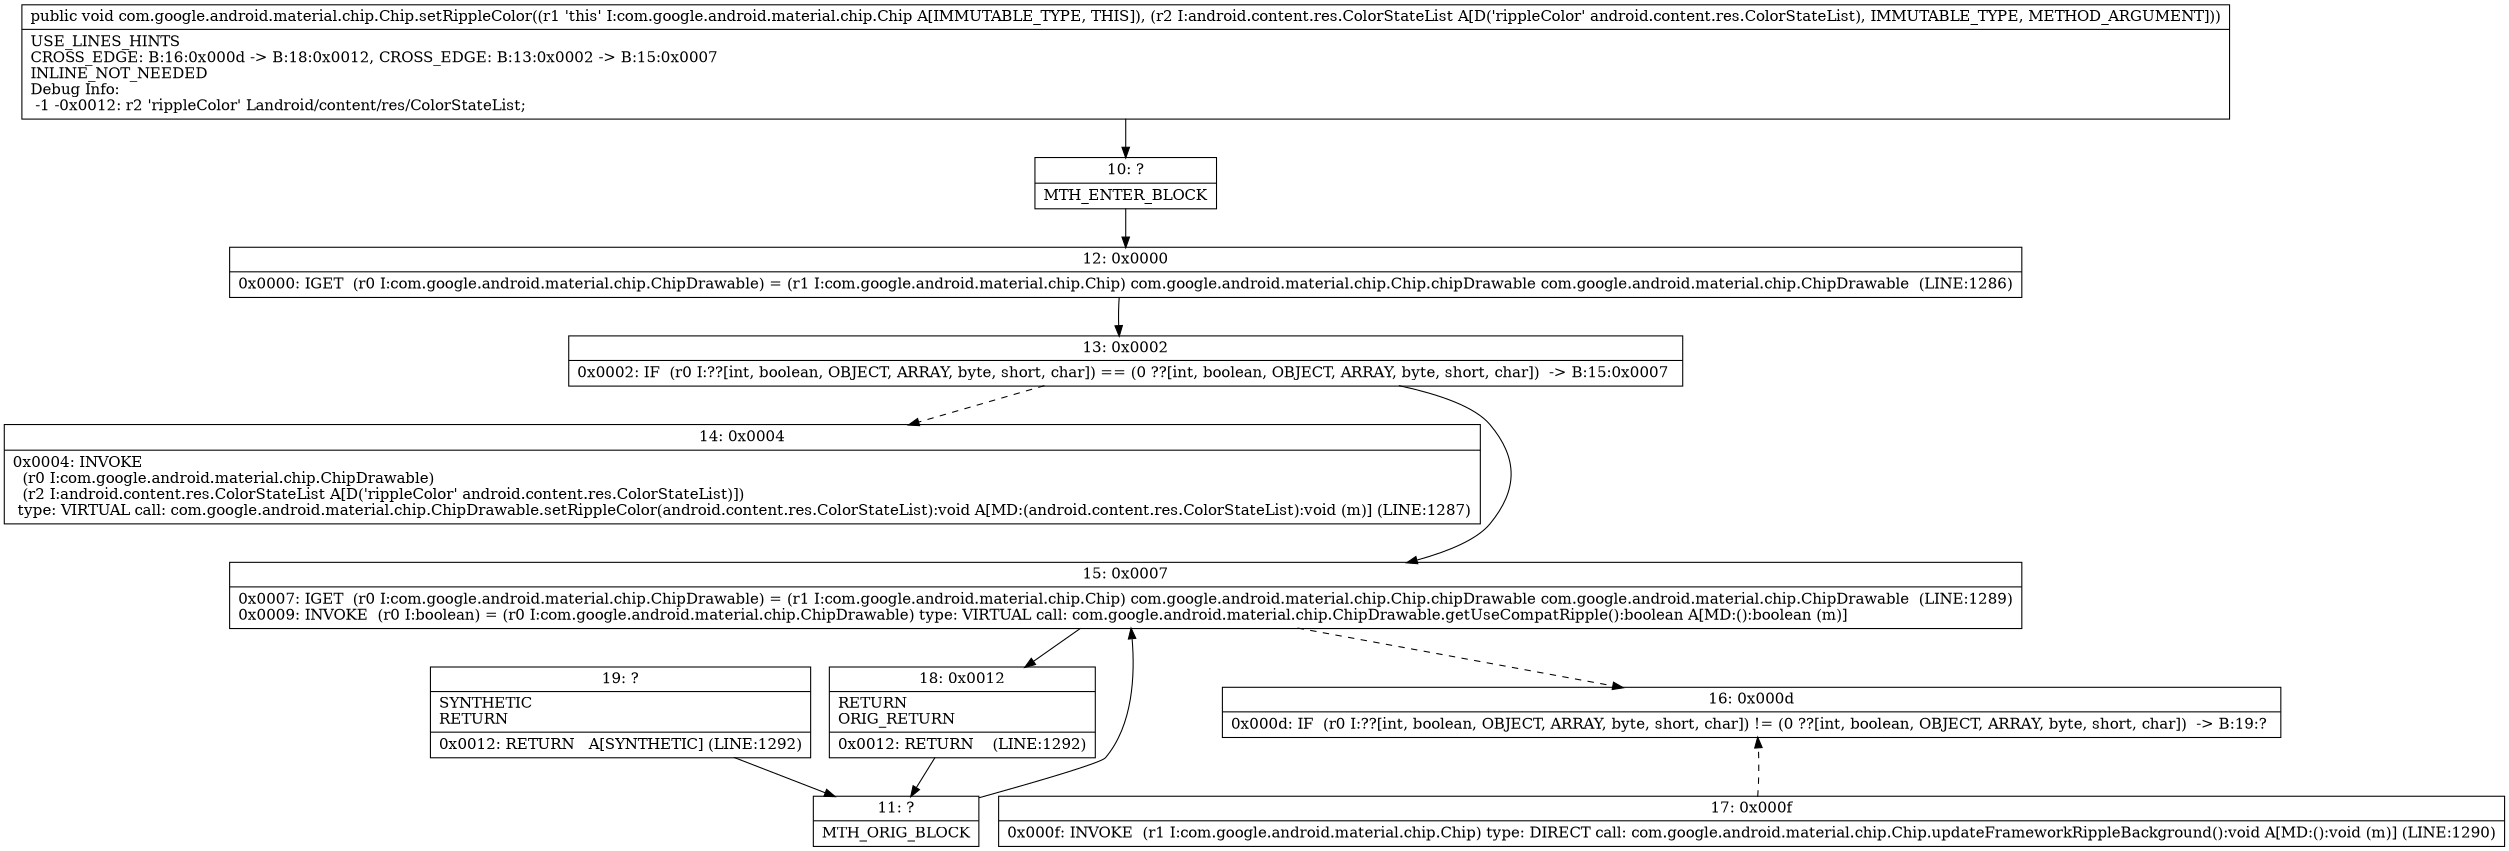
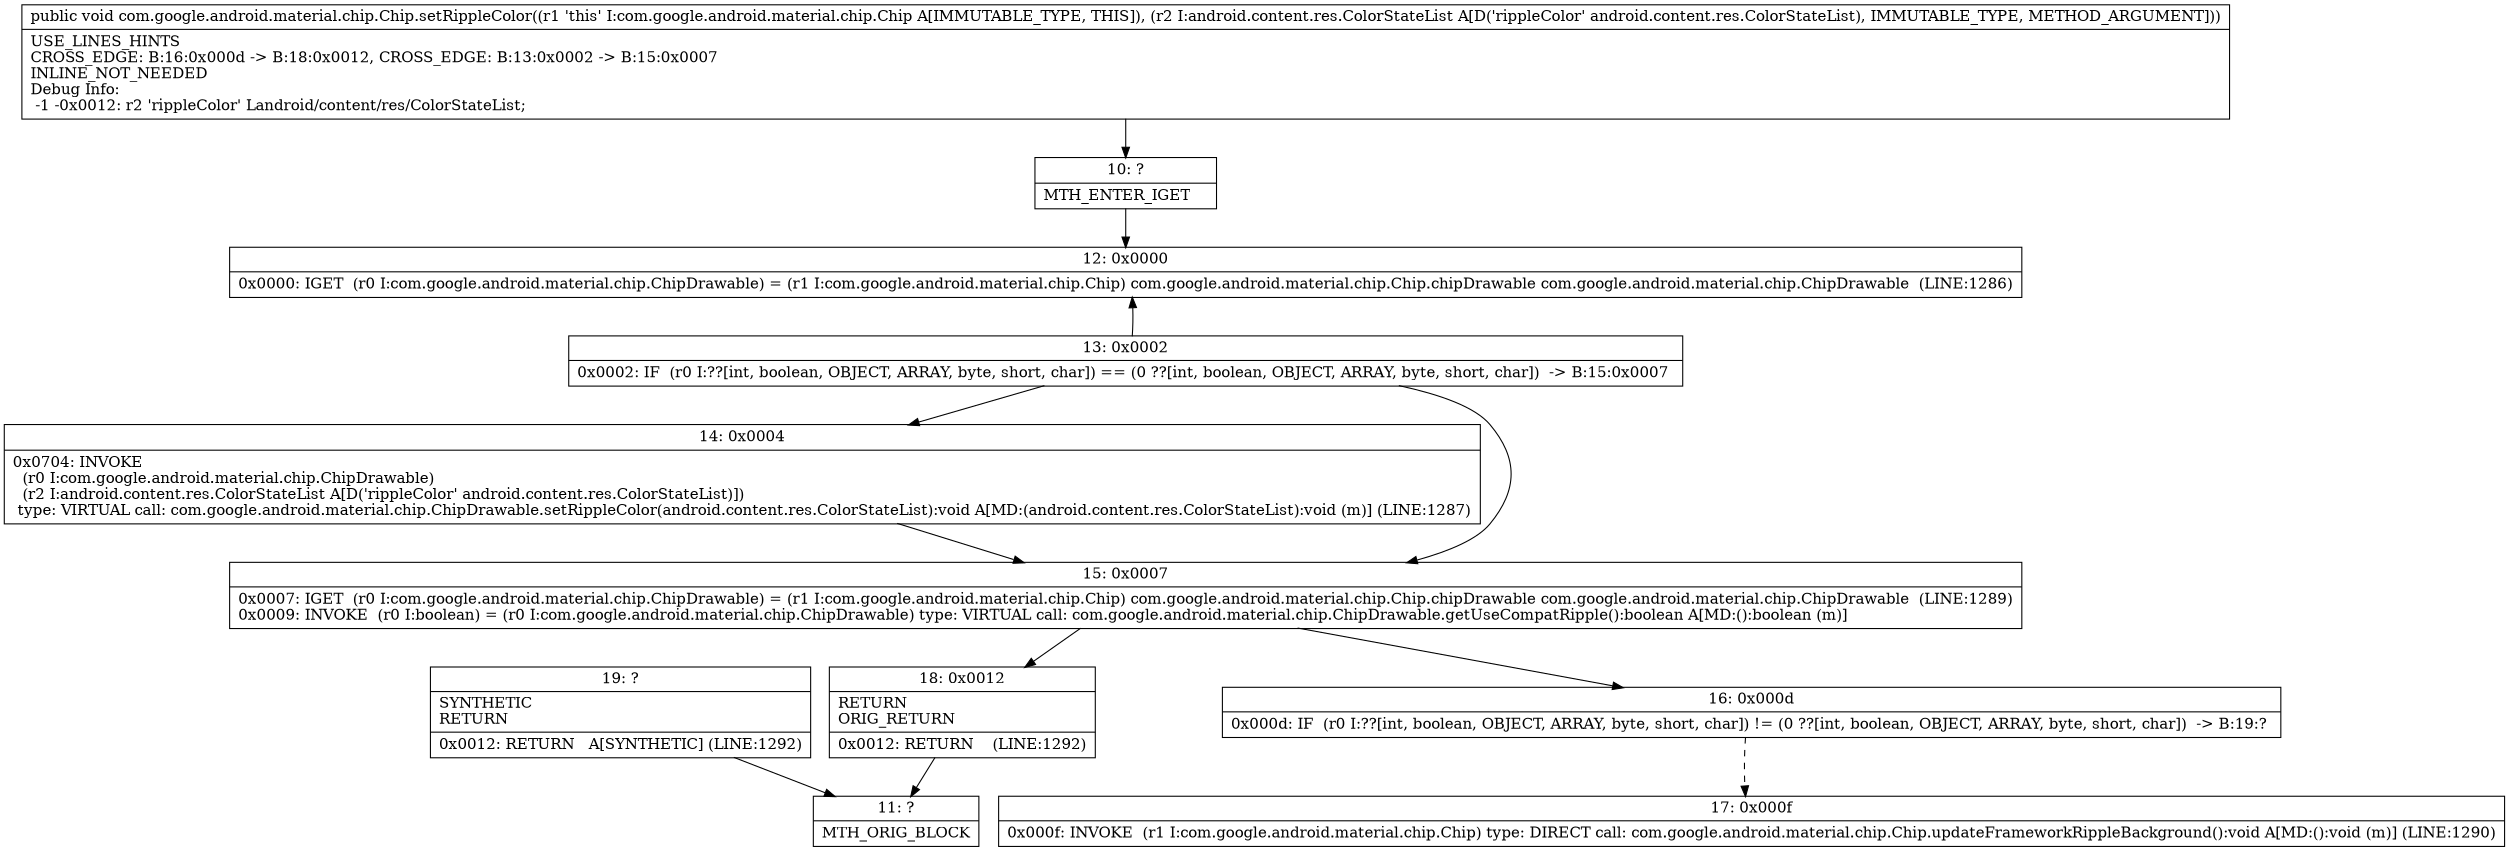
node "10: ?": text "MTH_ENTER_BLOCK" -> "MTH_ENTER_IGET"
edge "12: 0x0000" -> "13: 0x0002": reversed
edge "13: 0x0002" -> "14: 0x0004": style dashed -> solid
node "14: 0x0004": text "0x0004: INVOKE" -> "0x0704: INVOKE"
edge "15: 0x0007" -> "16: 0x000d": style dashed -> solid
edge "11: ?" -> "15: 0x0007": now "14: 0x0004" -> "15: 0x0007"
edge "17: 0x000f" -> "16: 0x000d": reversed
